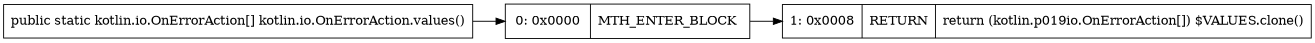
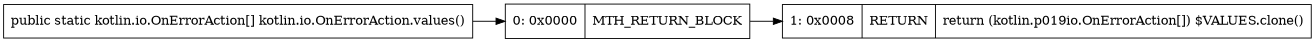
node "0: 0x0000": text "MTH_ENTER_BLOCK" -> "MTH_RETURN_BLOCK"
